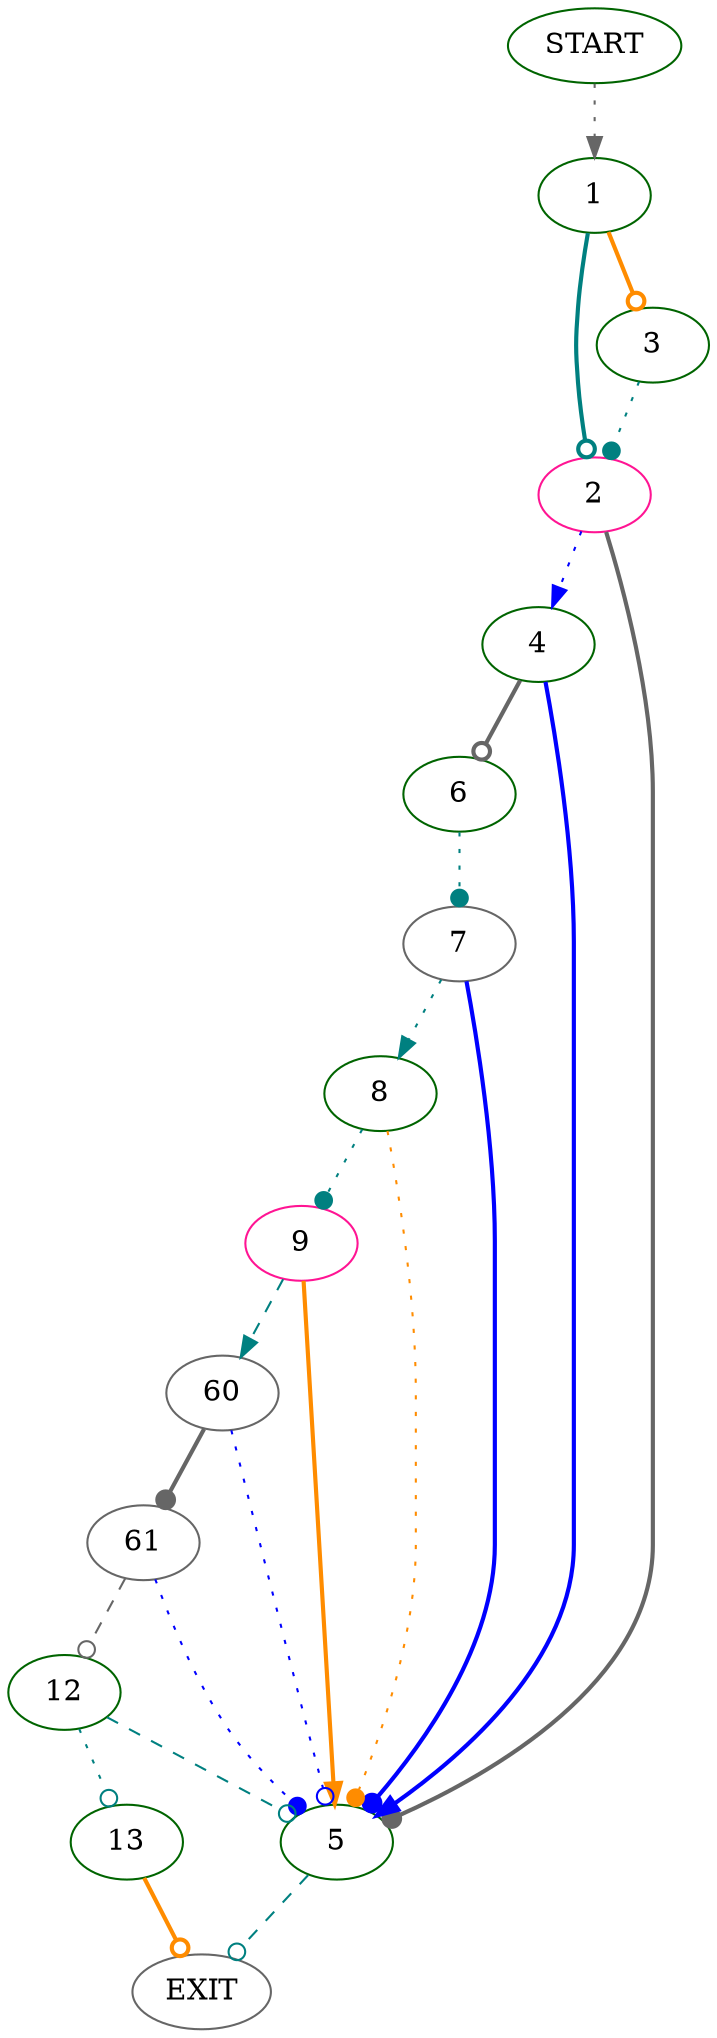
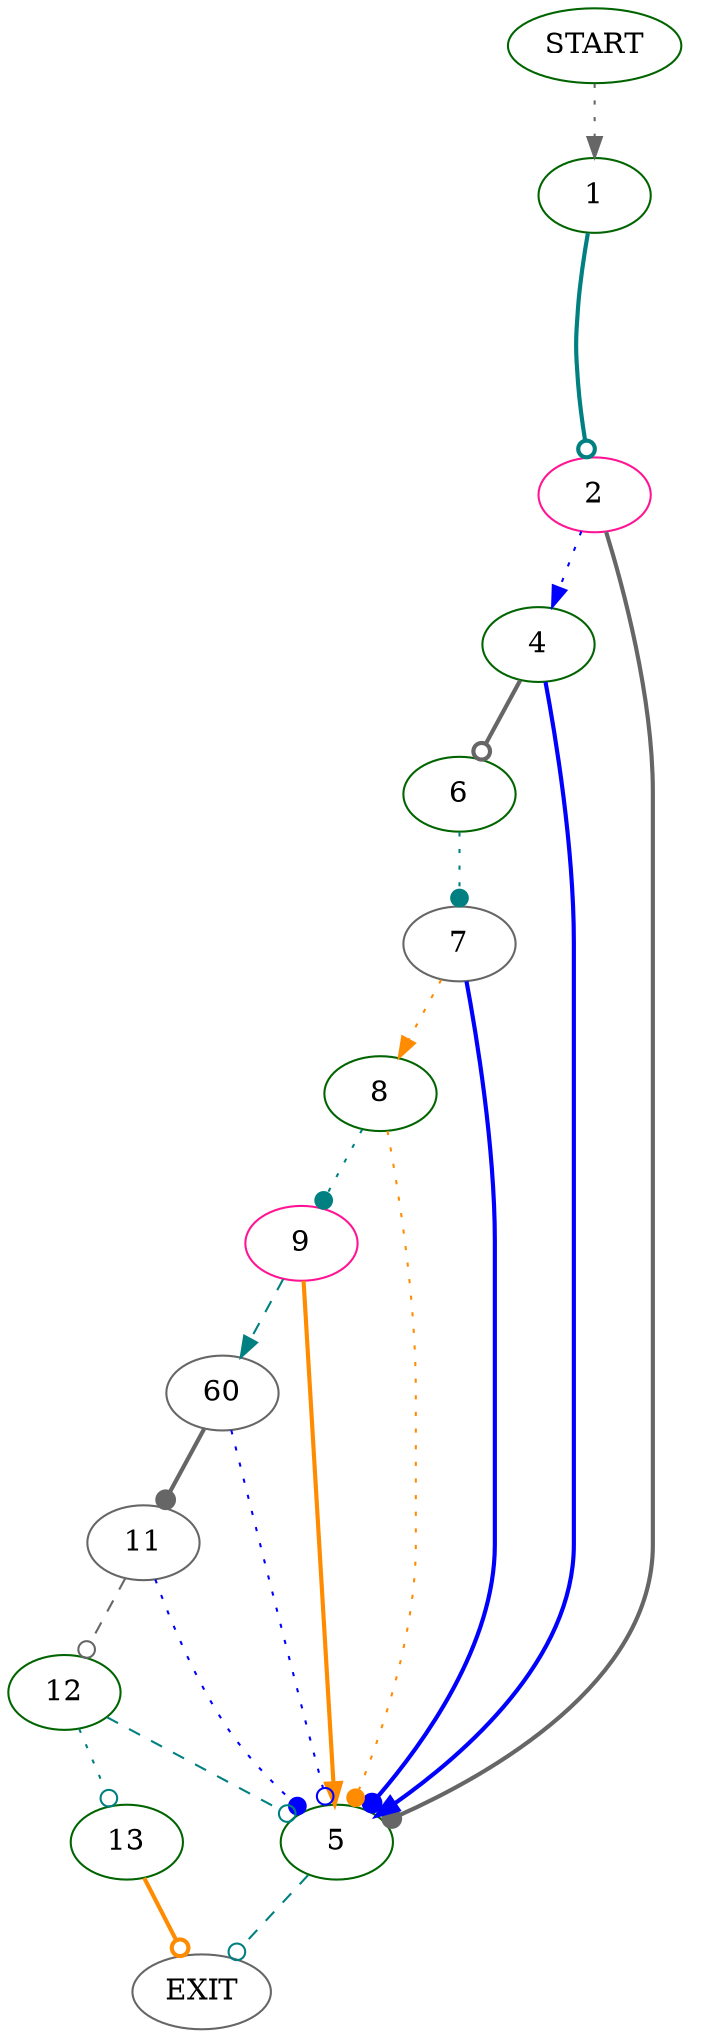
node "3": removed
edge "7" -> "8": color teal -> darkorange
node "61": label "61" -> "11"
